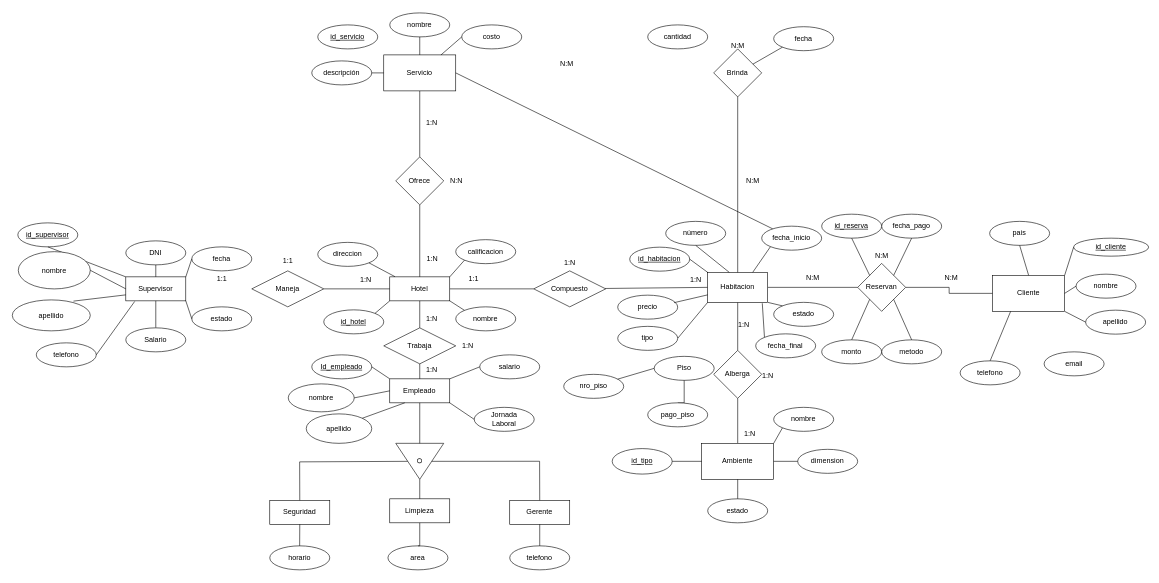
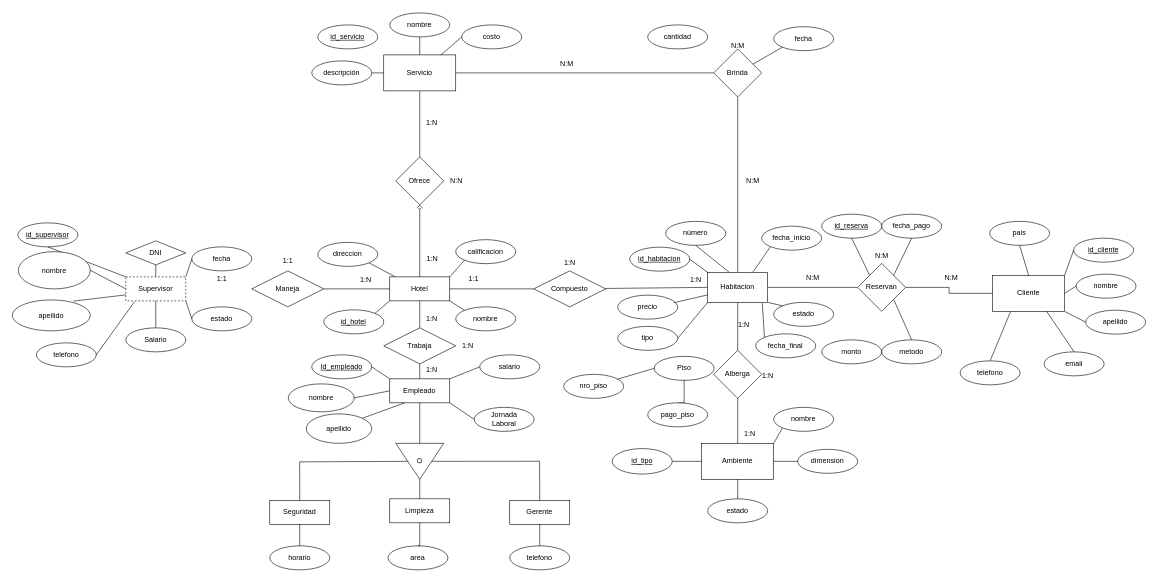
edge "Servicio" -- "fecha_inicio": now "Servicio" -- "Brinda"
edge "Ofrece" -- "Hotel": arrowhead none -> diamond
node "id_cliente": size 75x18 -> 60x24
node "DNI": shape ellipse -> diamond
node "Supervisor": style solid -> dashed
edge "Reservan" -- "monto": removed
edge "Cliente" -- "email": added
